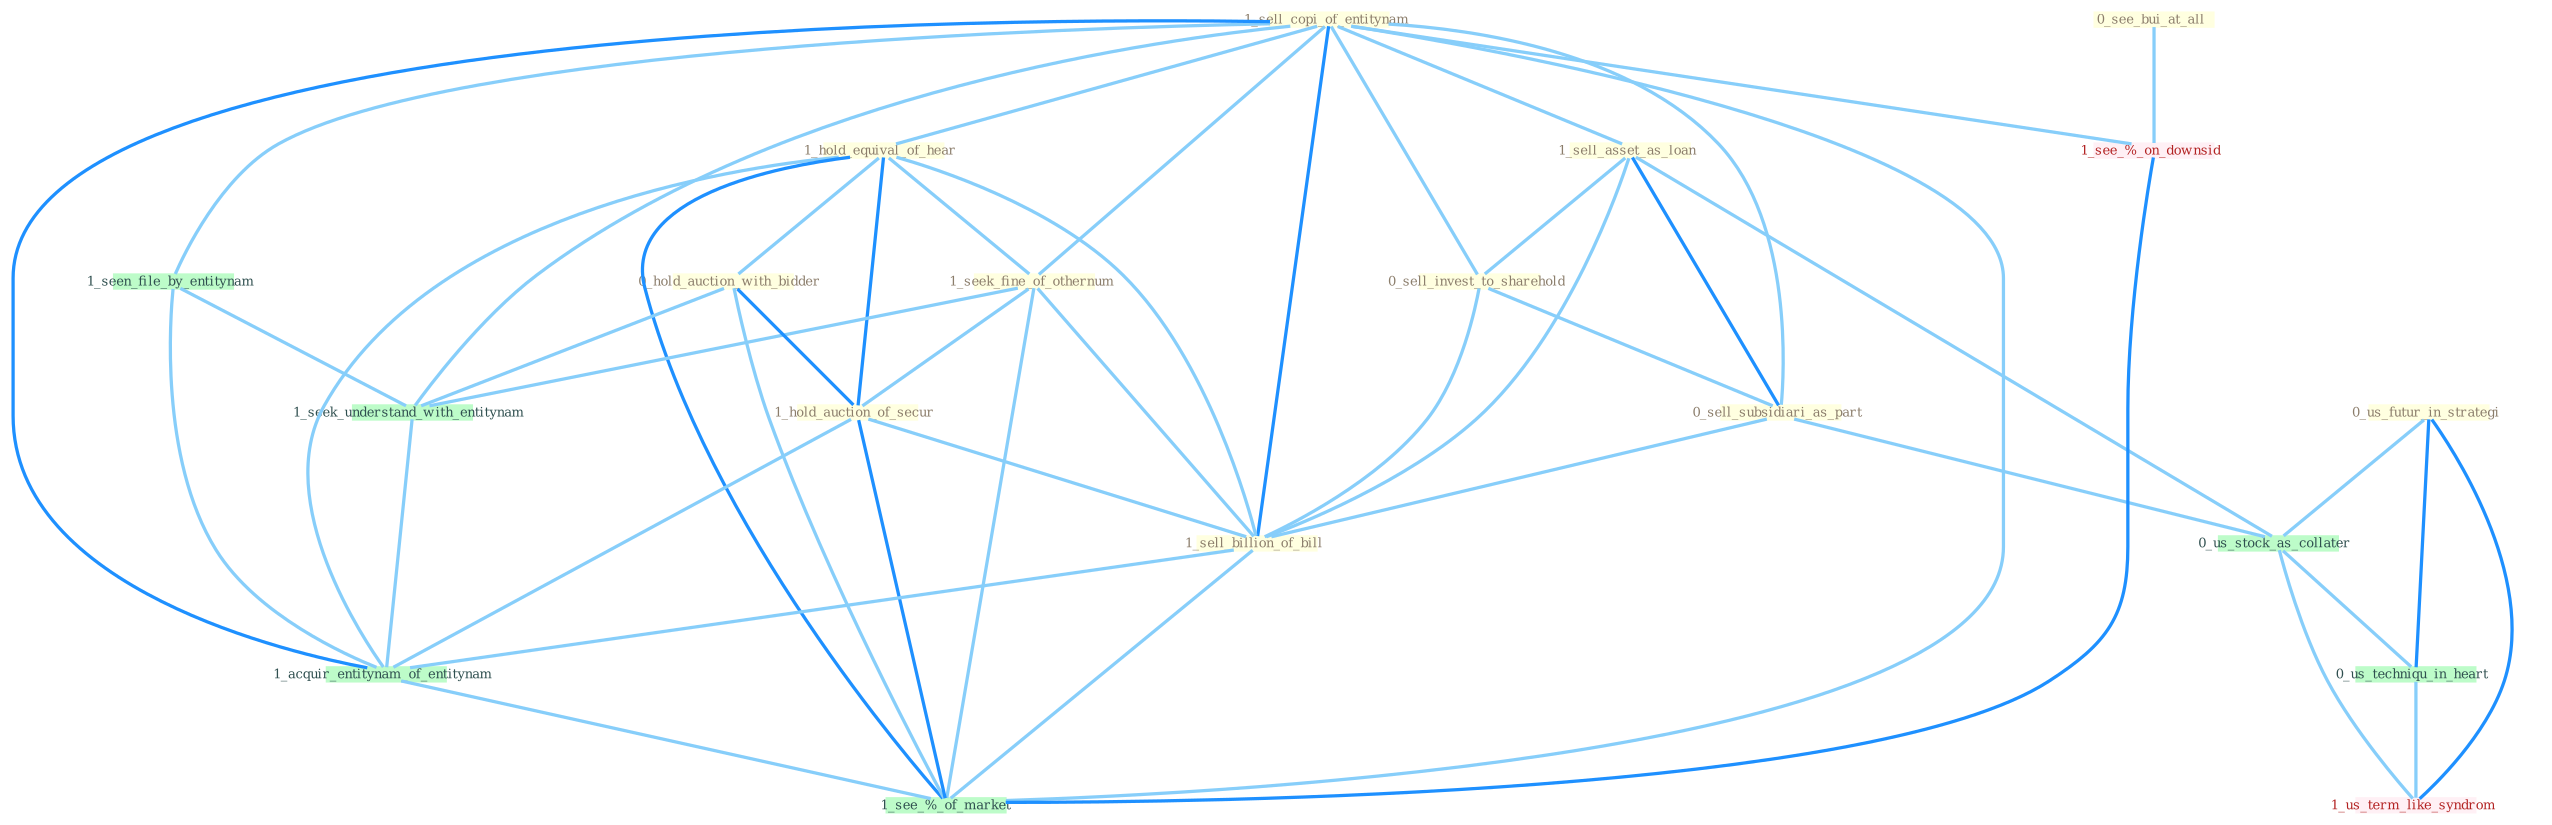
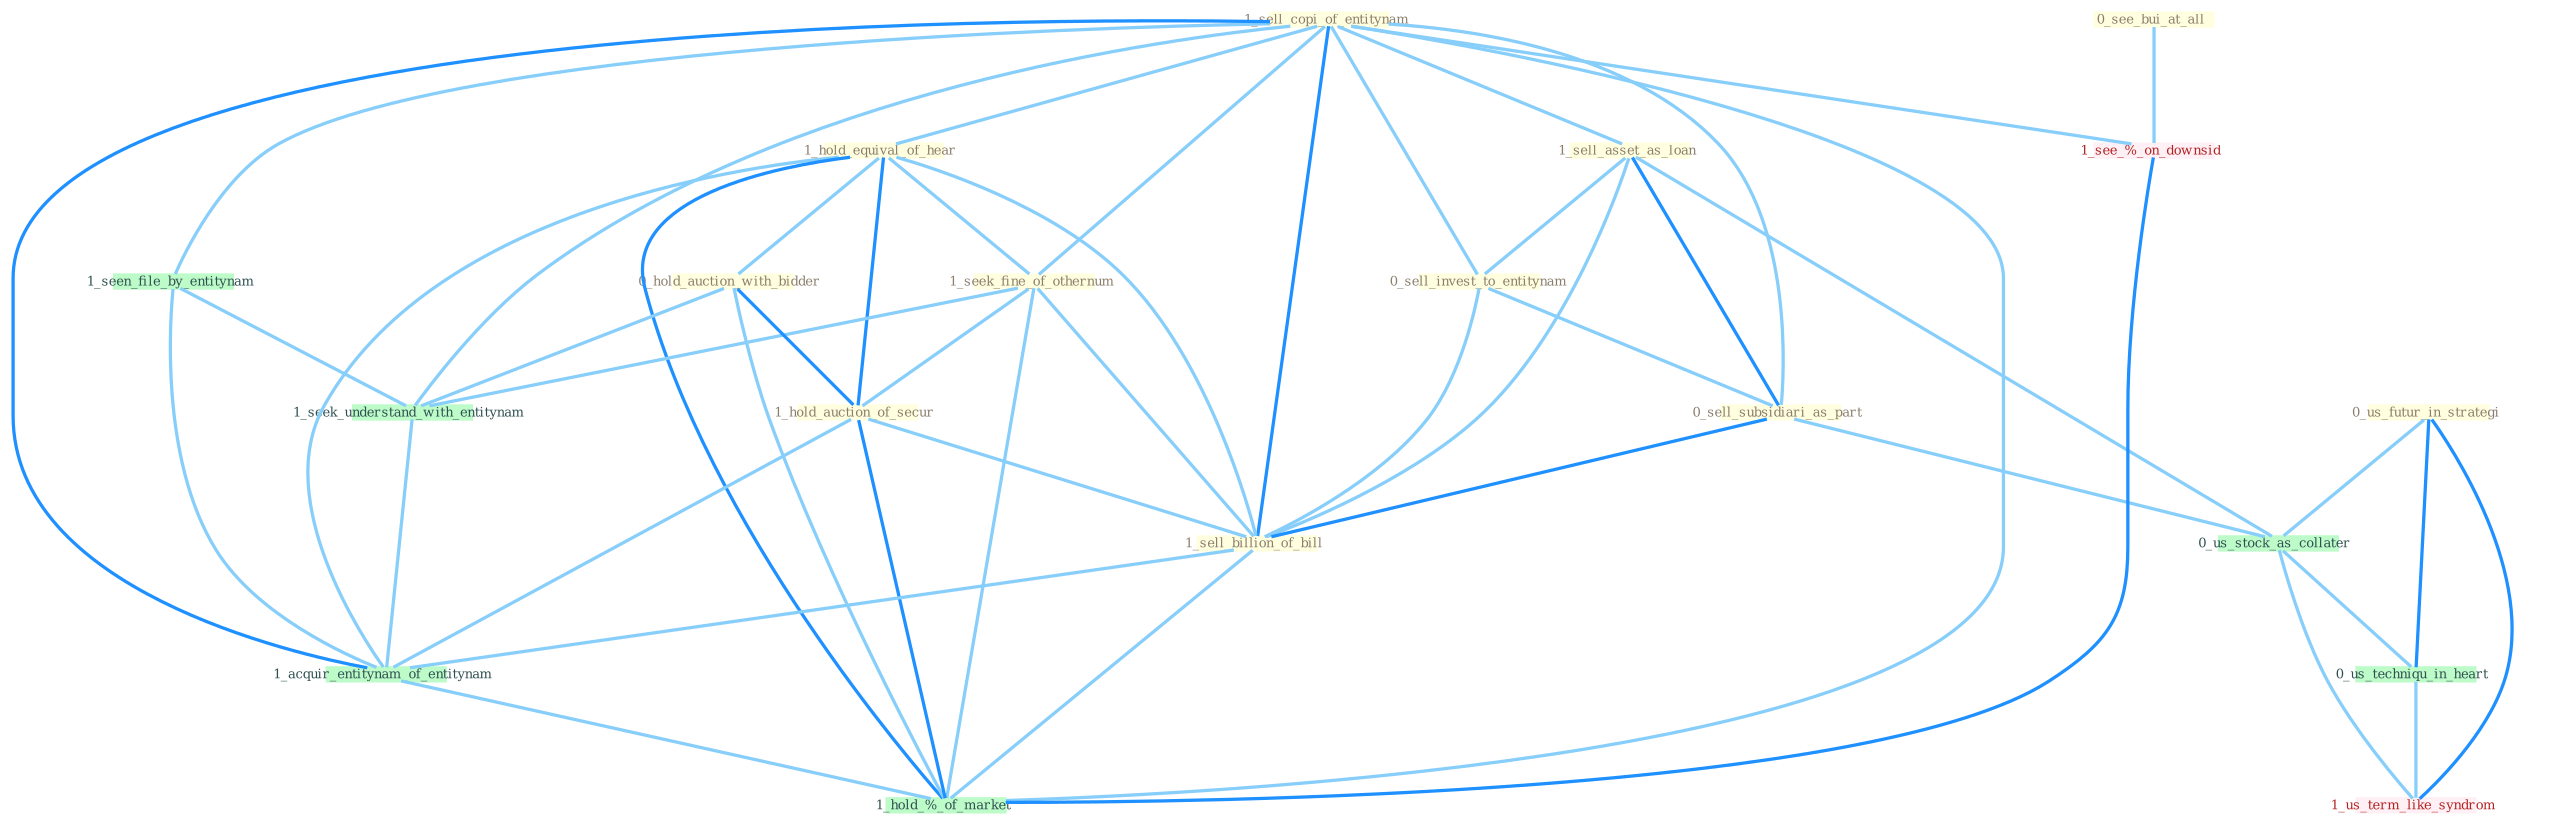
node "0_sell_invest_to_sharehold": label "0_sell_invest_to_sharehold" -> "0_sell_invest_to_entitynam"
edge "0_sell_subsidiari_as_part" -- "1_sell_billion_of_bill": color #87cefa -> #1e90ff
node "1_see_%_of_market": label "1_see_%_of_market" -> "1_hold_%_of_market"
